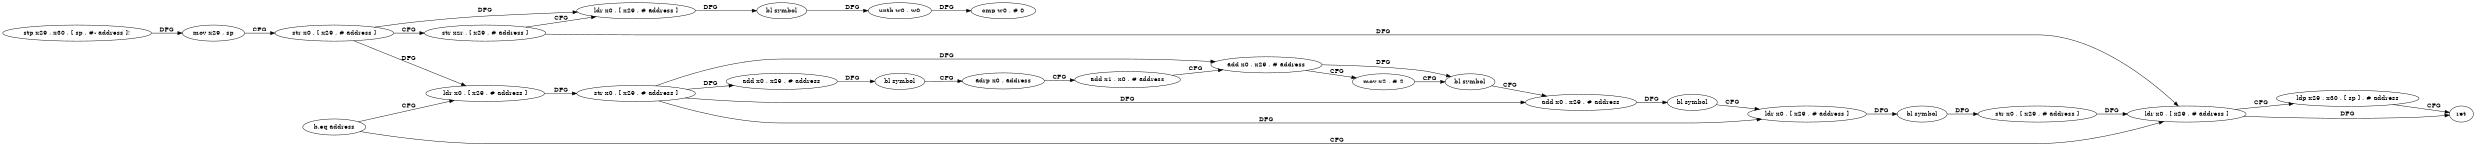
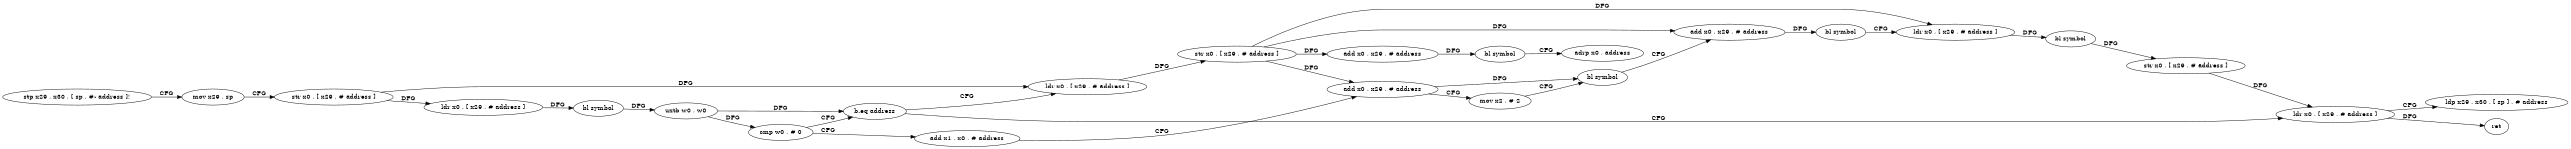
edge "stp x29 , x30 , [ sp , #- address ]!" -> "mov x29 , sp": label "DFG" -> "CFG"
node "str xzr , [ x29 , # address ]": removed
edge "adrp x0 , address" -> "add x1 , x0 , # address": now "cmp w0 , # 0" -> "add x1 , x0 , # address"
edge "ldp x29 , x30 , [ sp ] , # address" -> "ret": removed, label "CFG"
edge "uxtb w0 , w0" -> "b.eq address": added, label "DFG"
edge "cmp w0 , # 0" -> "b.eq address": added, label "CFG"
